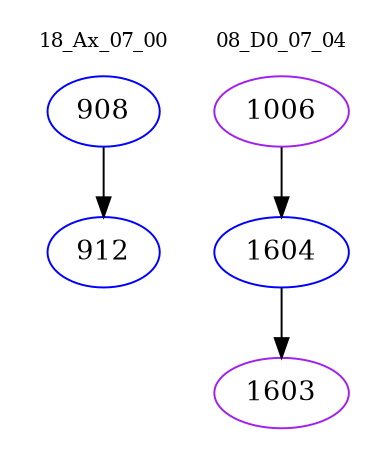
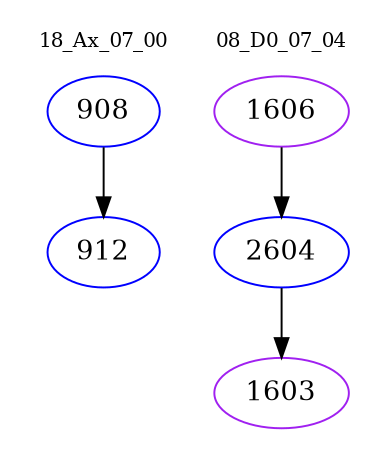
node "1006": label "1006" -> "1606"
node "1604": label "1604" -> "2604"
